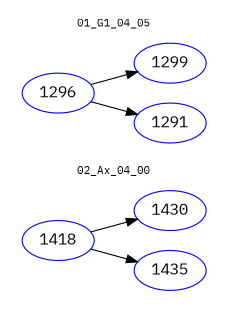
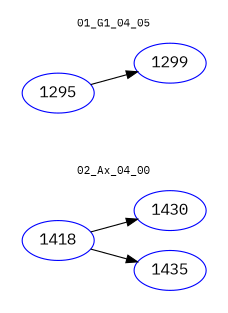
node "1296": label "1296" -> "1295"
node "1291": removed
